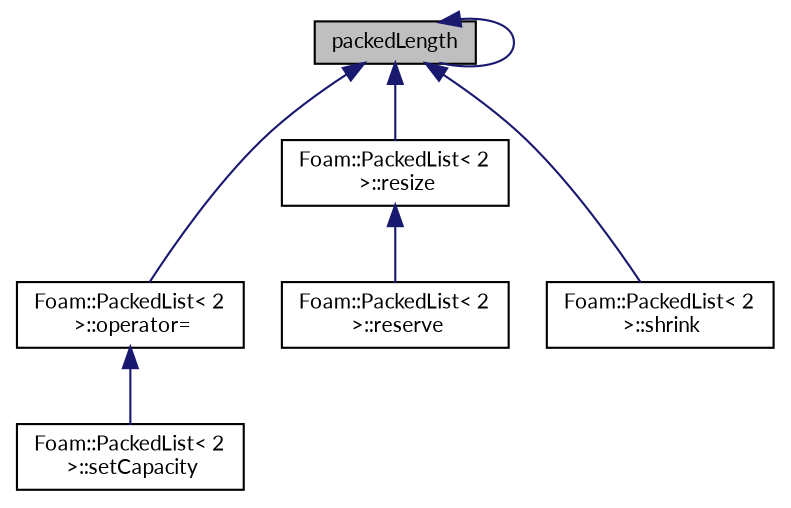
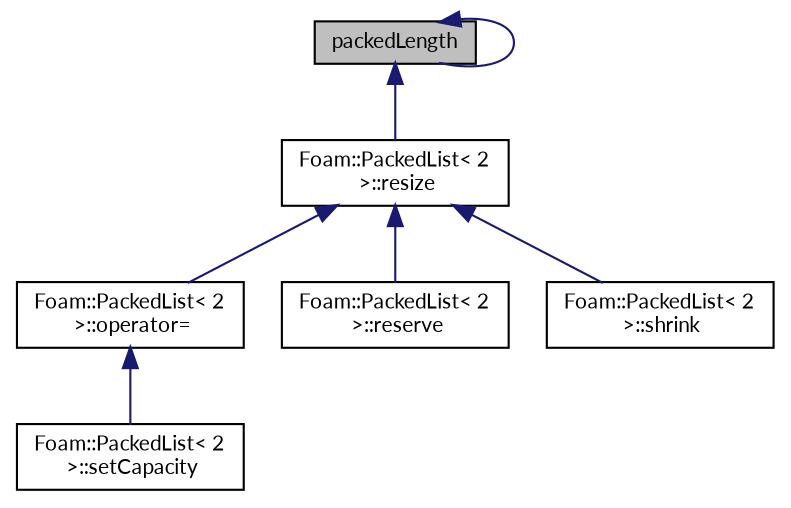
edge "Foam::PackedList< 2 >::operator=" -> "packedLength": now "Foam::PackedList< 2 >::operator=" -> "Foam::PackedList< 2 >::resize"
edge "Foam::PackedList< 2 >::shrink" -> "packedLength": now "Foam::PackedList< 2 >::shrink" -> "Foam::PackedList< 2 >::resize"
